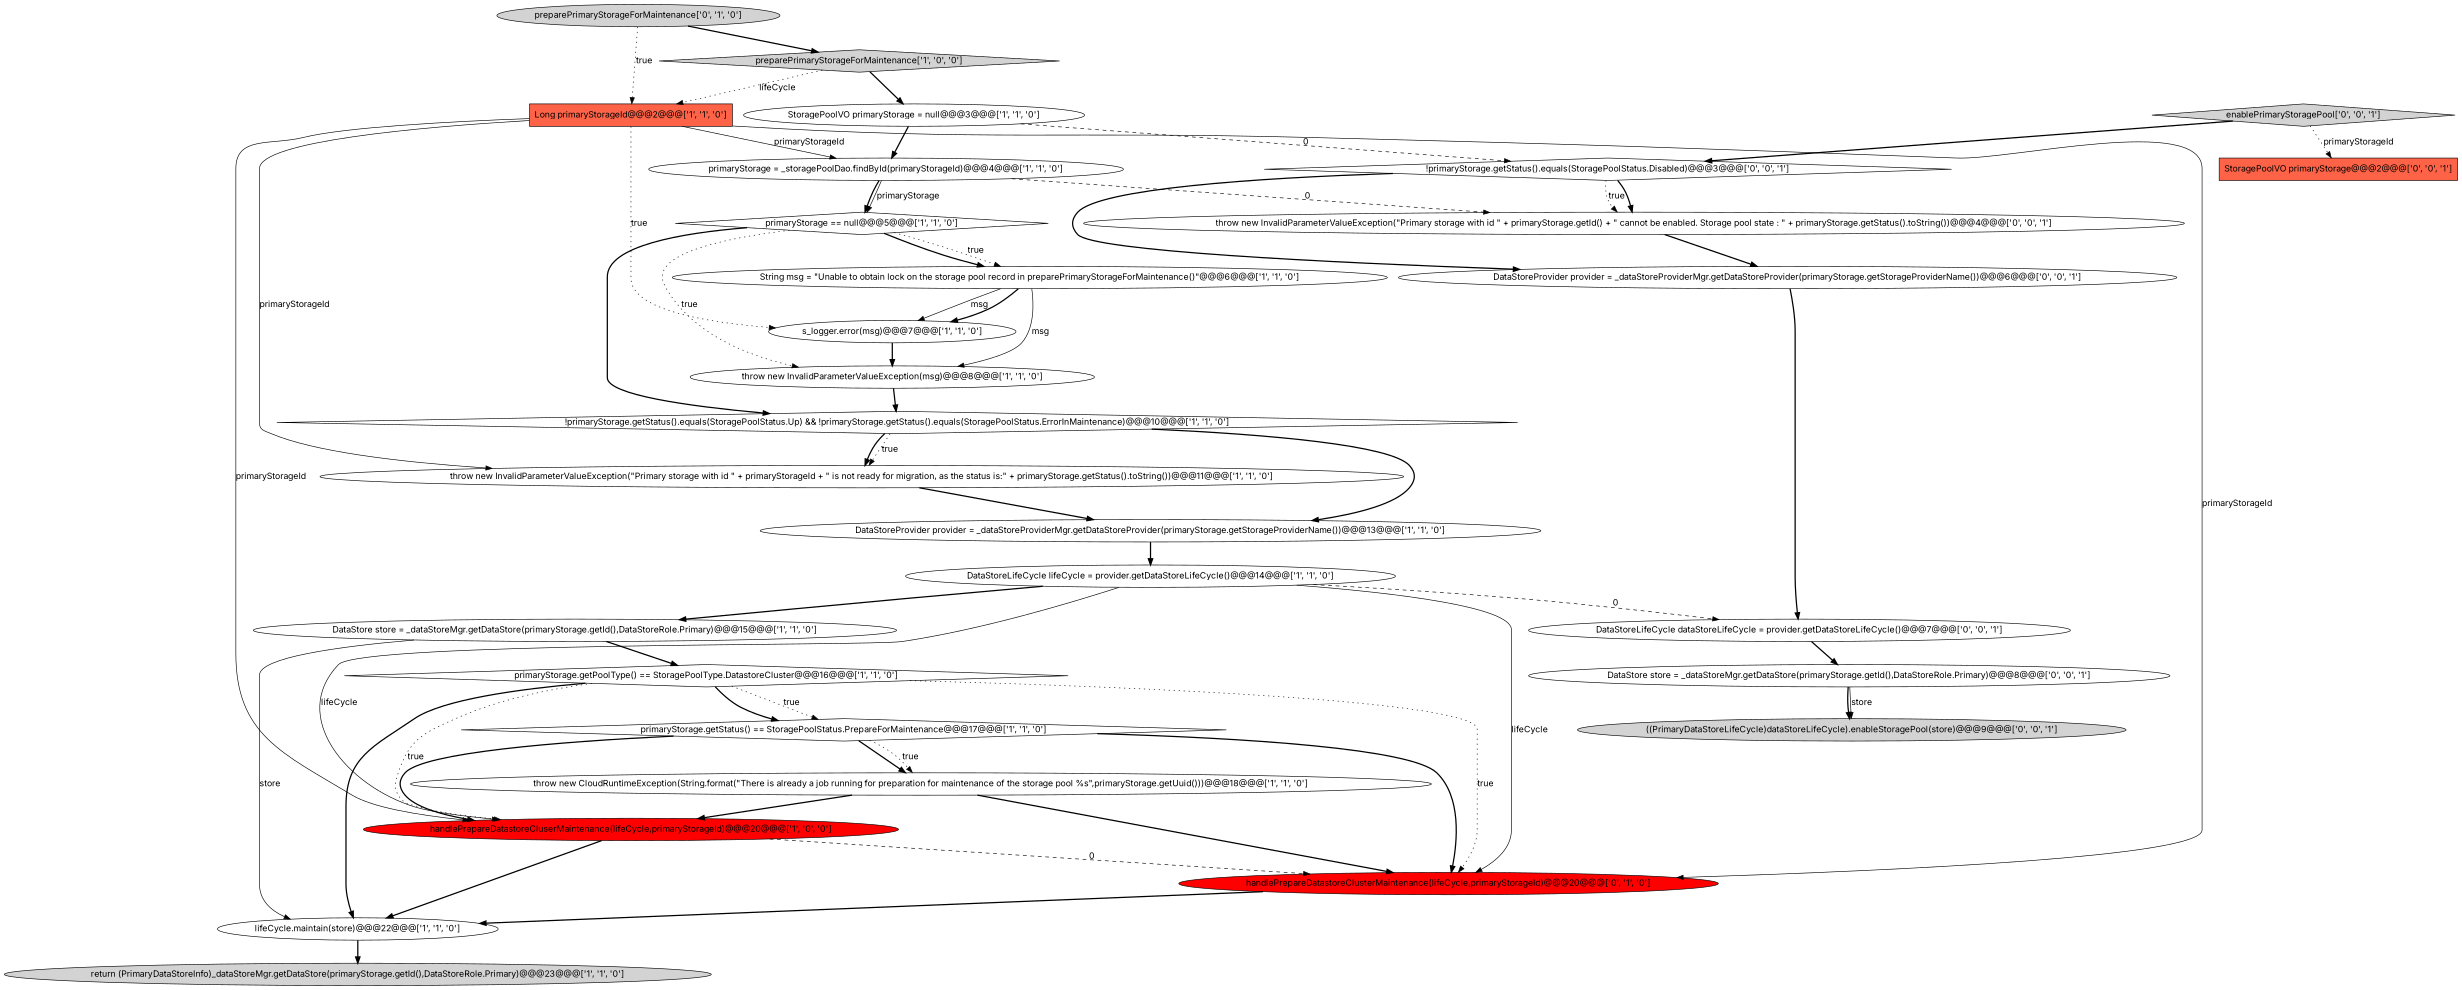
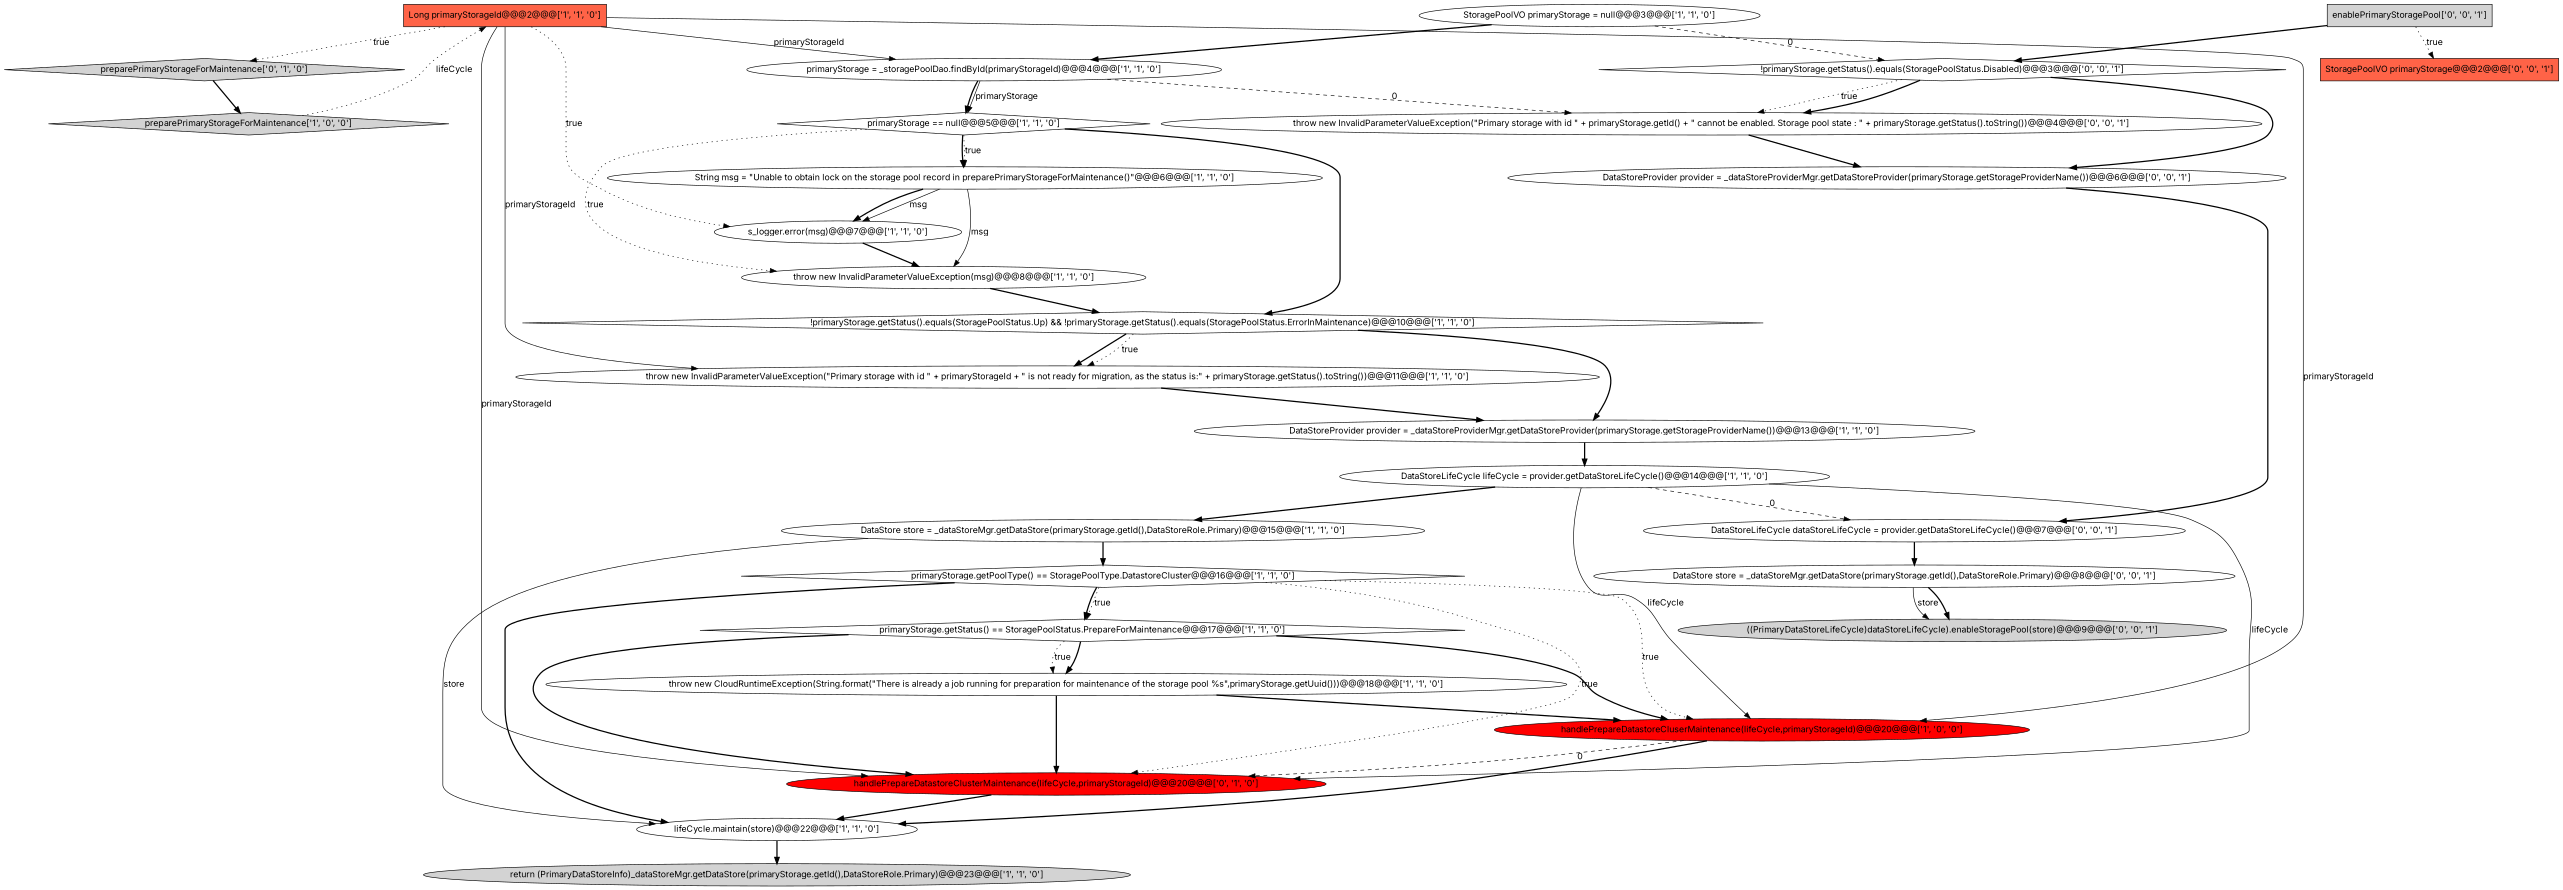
node "preparePrimaryStorageForMaintenance['0', '1', '0']": shape ellipse -> diamond
edge "preparePrimaryStorageForMaintenance['0', '1', '0']" -> "Long primaryStorageId@@@2@@@['1', '1', '0']": reversed
edge "preparePrimaryStorageForMaintenance['1', '0', '0']" -> "StoragePoolVO primaryStorage = null@@@3@@@['1', '1', '0']": removed
node "enablePrimaryStoragePool['0', '0', '1']": shape diamond -> box
edge "enablePrimaryStoragePool['0', '0', '1']" -> "StoragePoolVO primaryStorage@@@2@@@['0', '0', '1']": label "primaryStorageId" -> "true"
